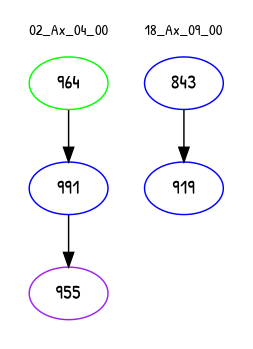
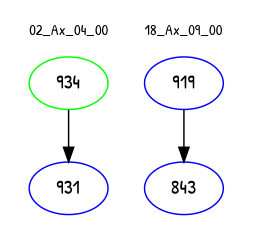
node "964": label "964" -> "934"
edge "843" -> "919": reversed
node "991": label "991" -> "931"
node "955": removed
